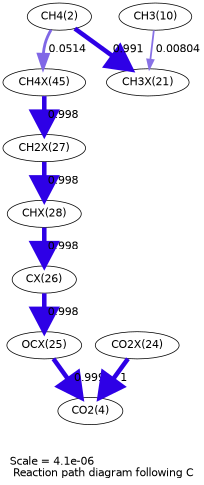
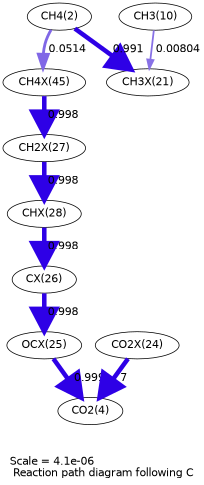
edge "CO2X(24)" -> "CO2(4)": label " 1" -> " 7"
